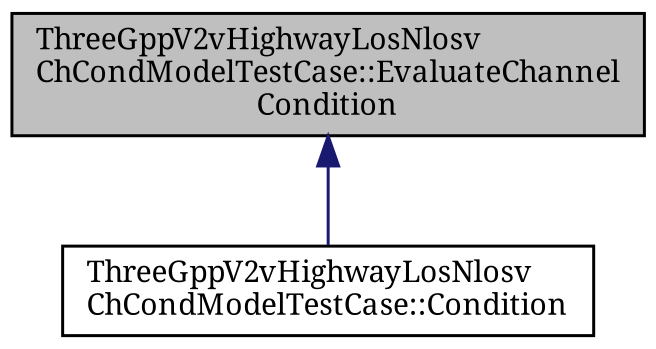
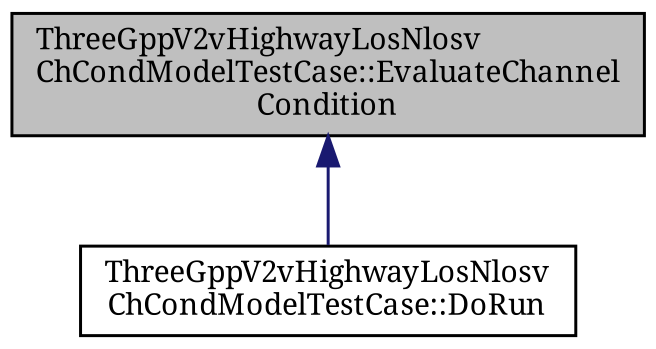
node "ThreeGppV2vHighwayLosNlosv ChCondModelTestCase::Condition": label "ThreeGppV2vHighwayLosNlosv ChCondModelTestCase::Condition" -> "ThreeGppV2vHighwayLosNlosv ChCondModelTestCase::DoRun"
